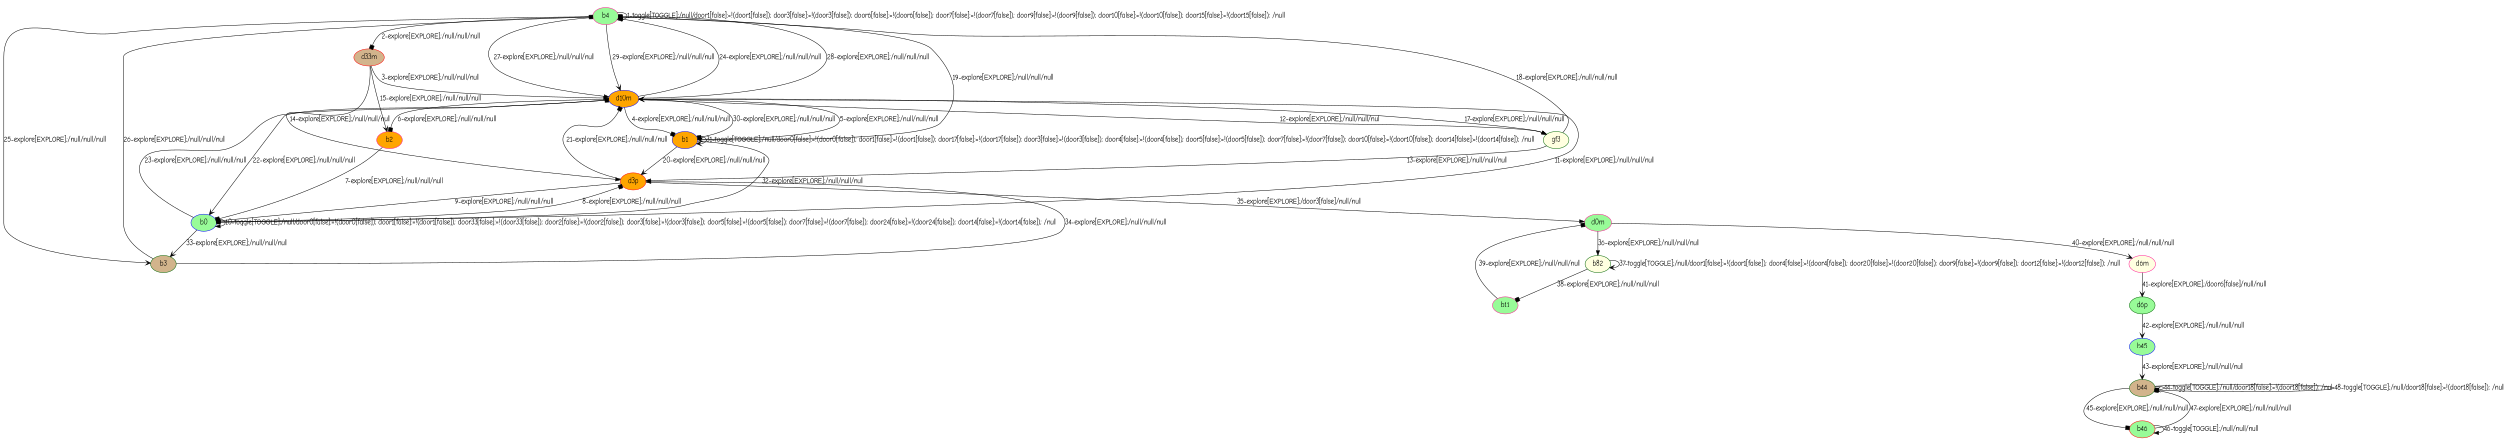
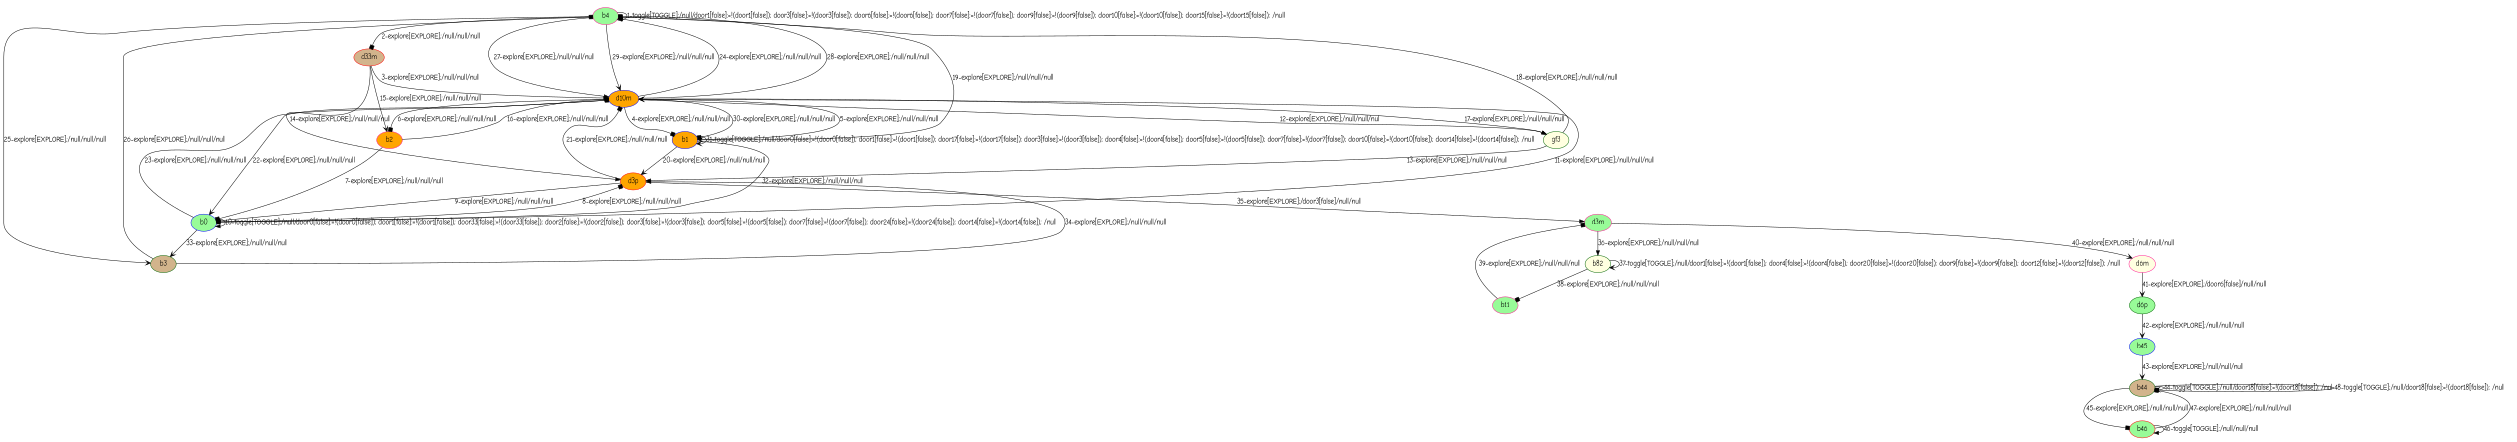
edge "b2" -> "d10m": added, label "16-explore[EXPLORE];/null/null/null"
node "d0m": label "d0m" -> "d3m"
